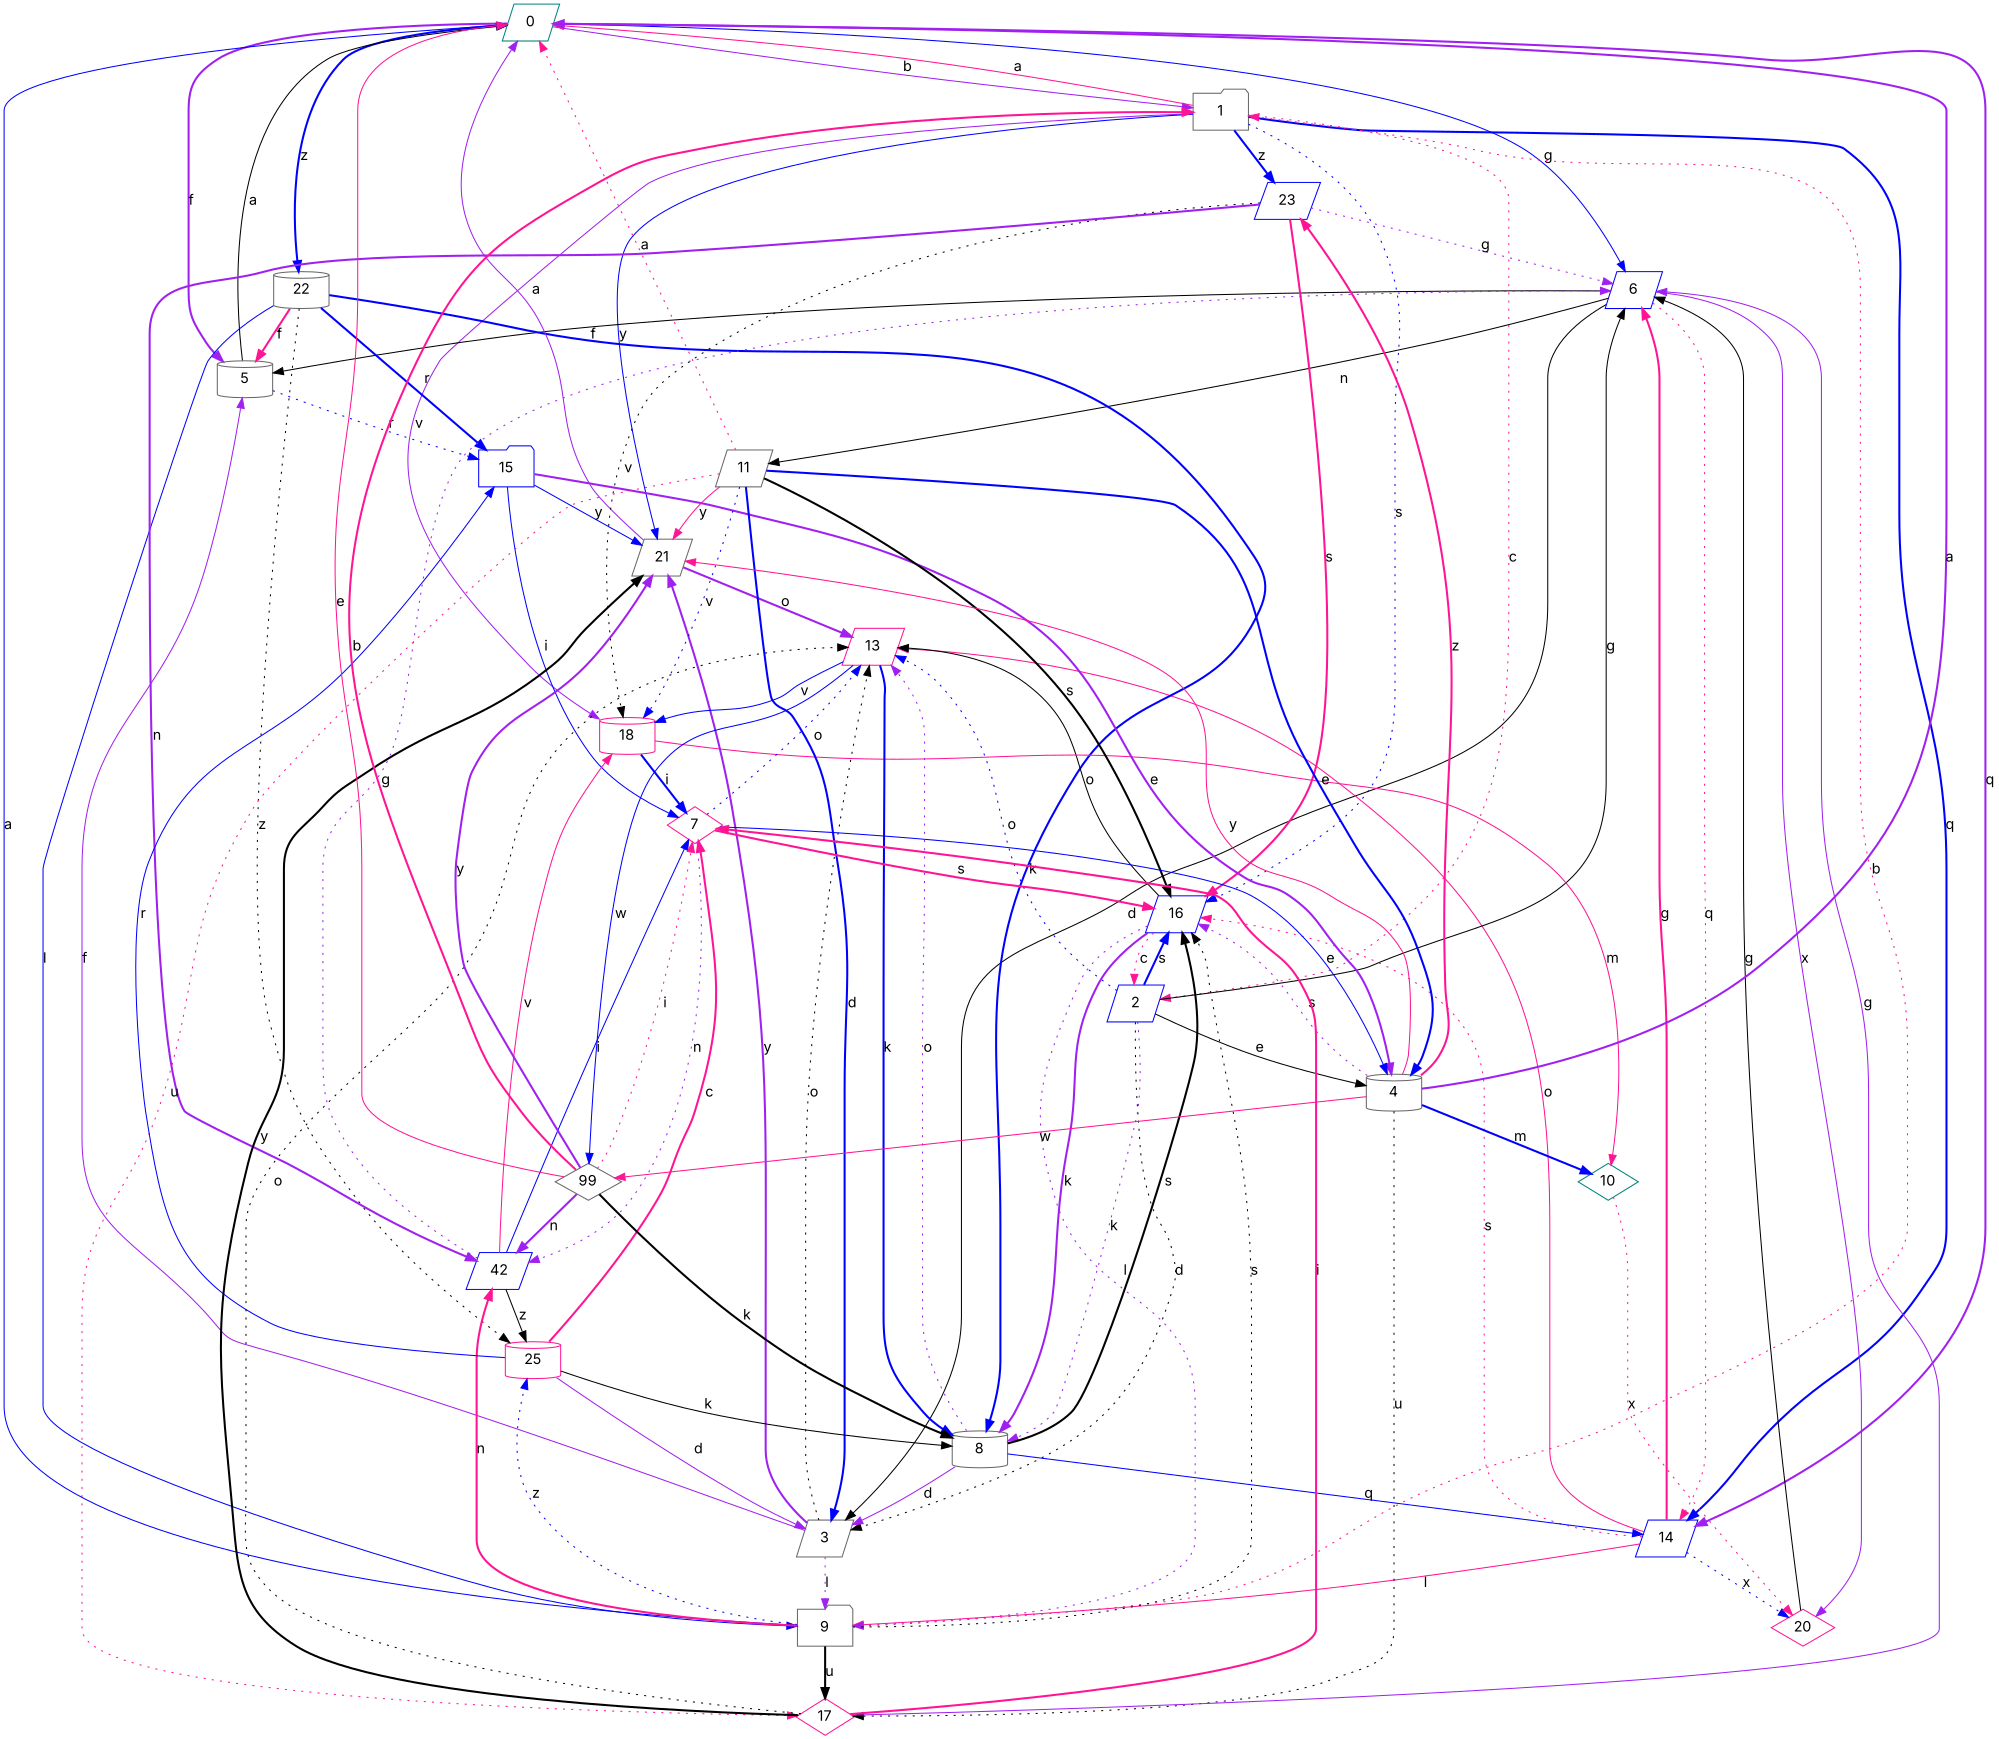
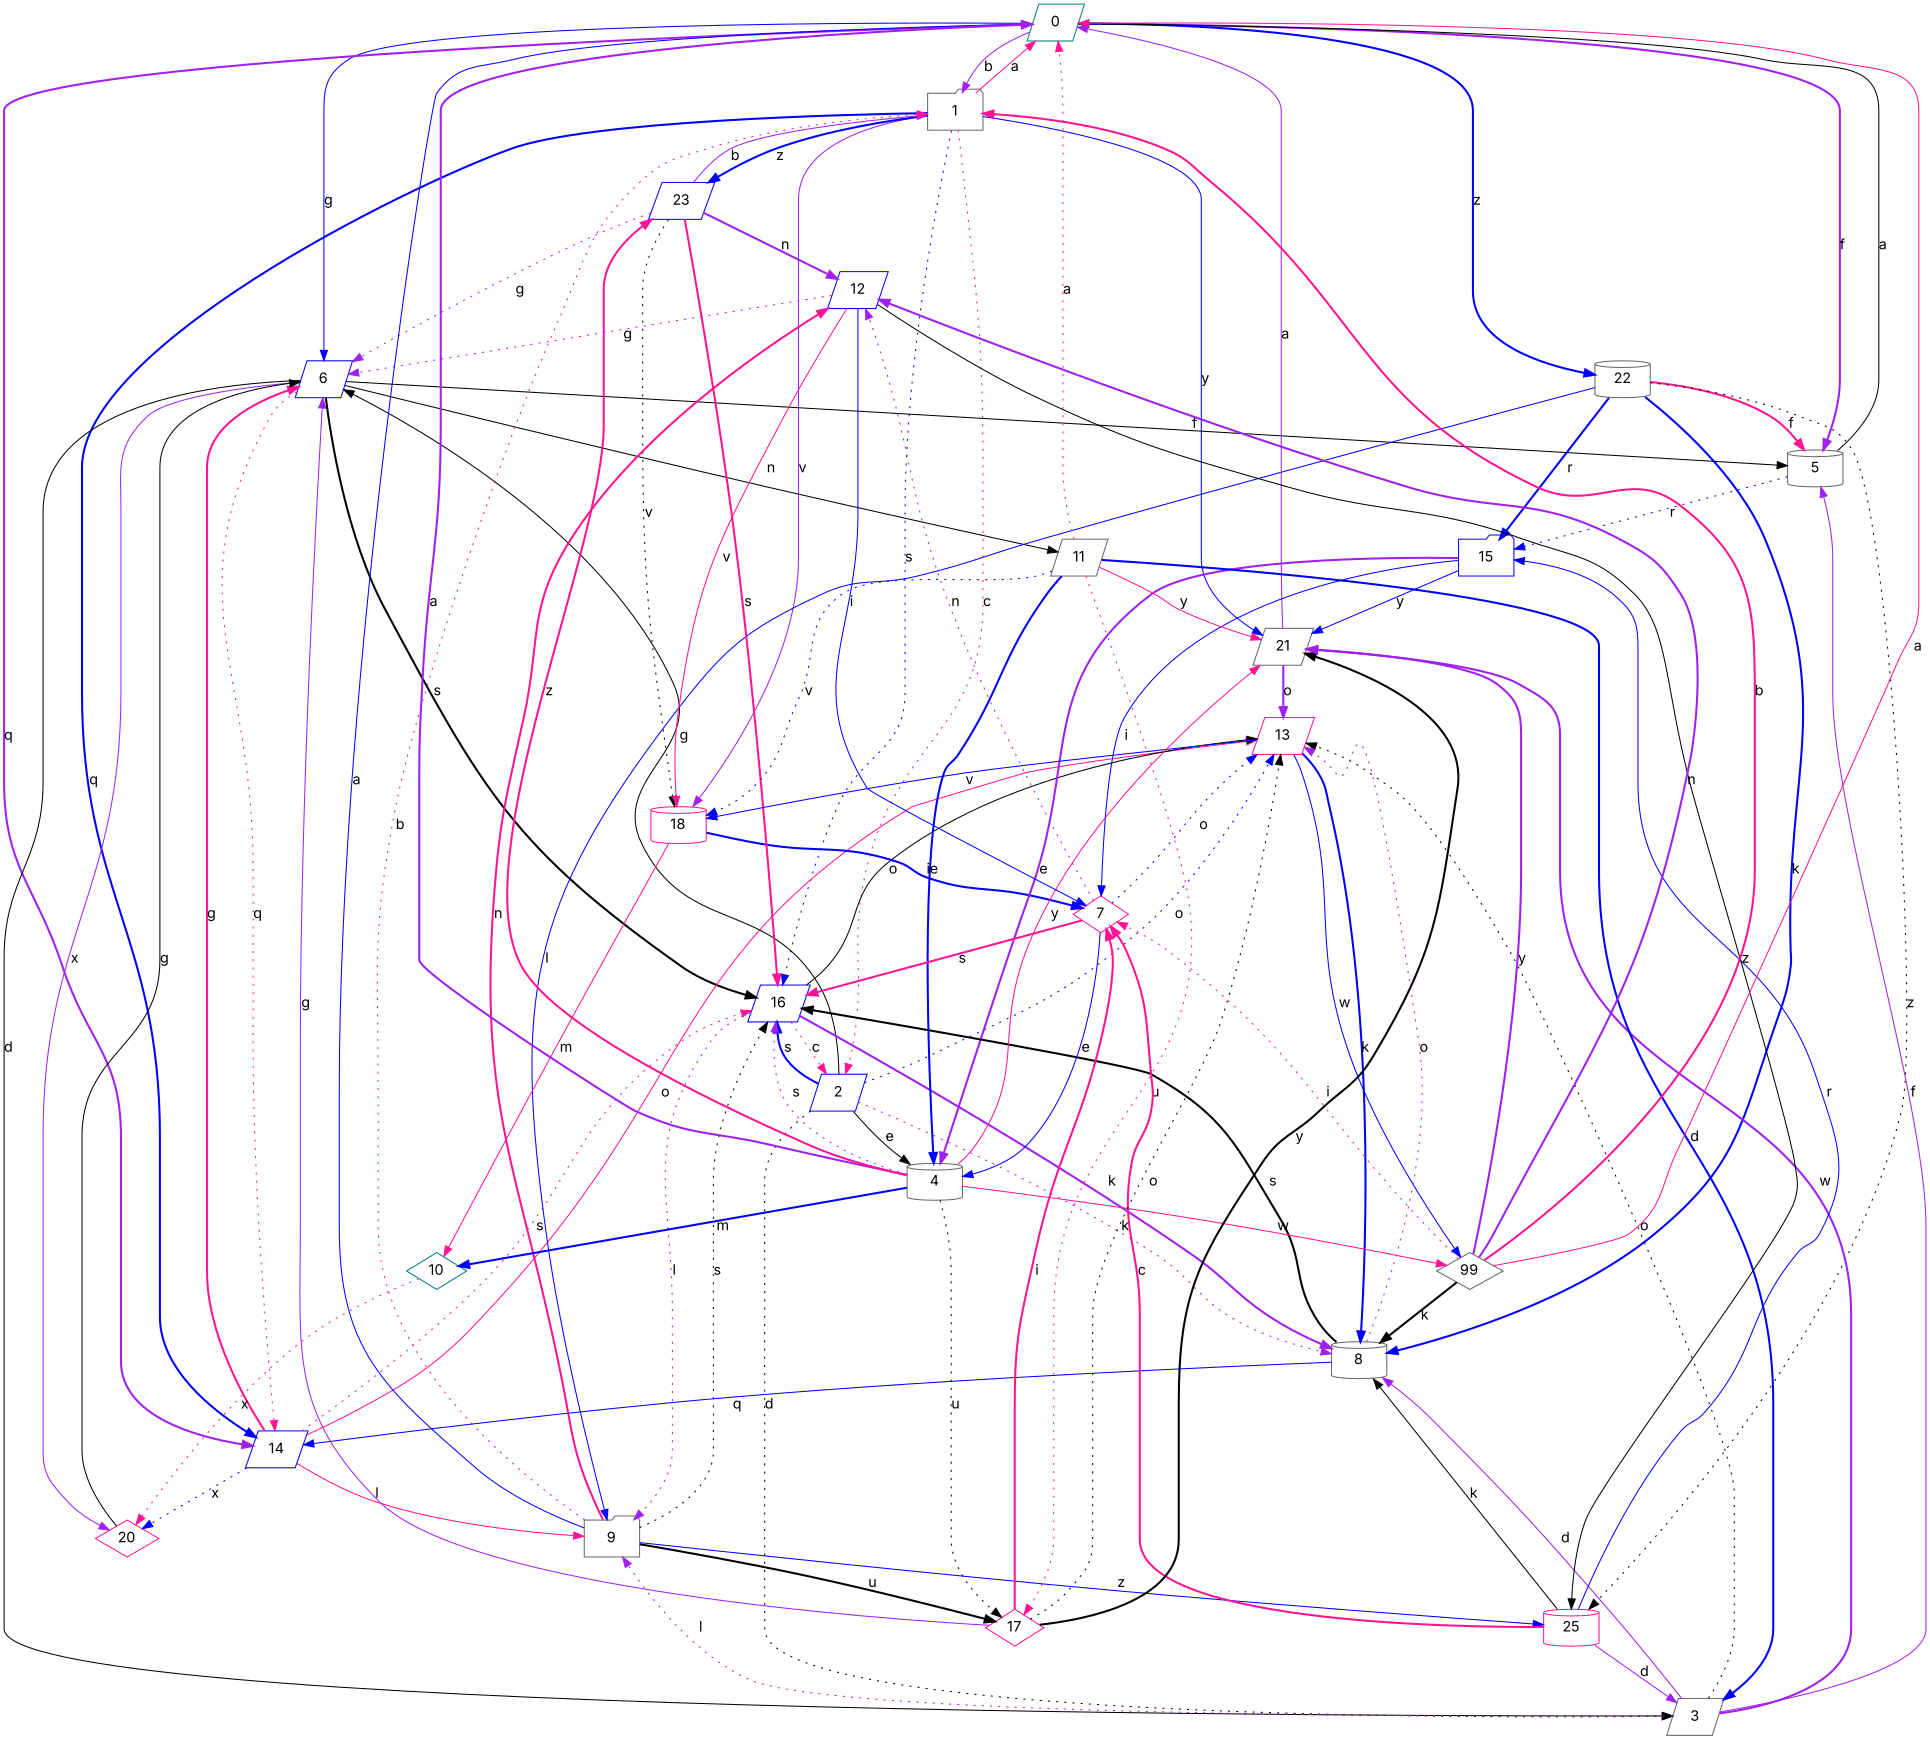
edge "23" -> "1": added, label "b"
edge "99" -> "0": label "e" -> "a"
edge "11" -> "16": now "6" -> "16"
edge "3" -> "21": label "y" -> "w"
node "42": label "42" -> "12"
edge "8" -> "3": reversed
edge "9" -> "25": style dotted -> solid
